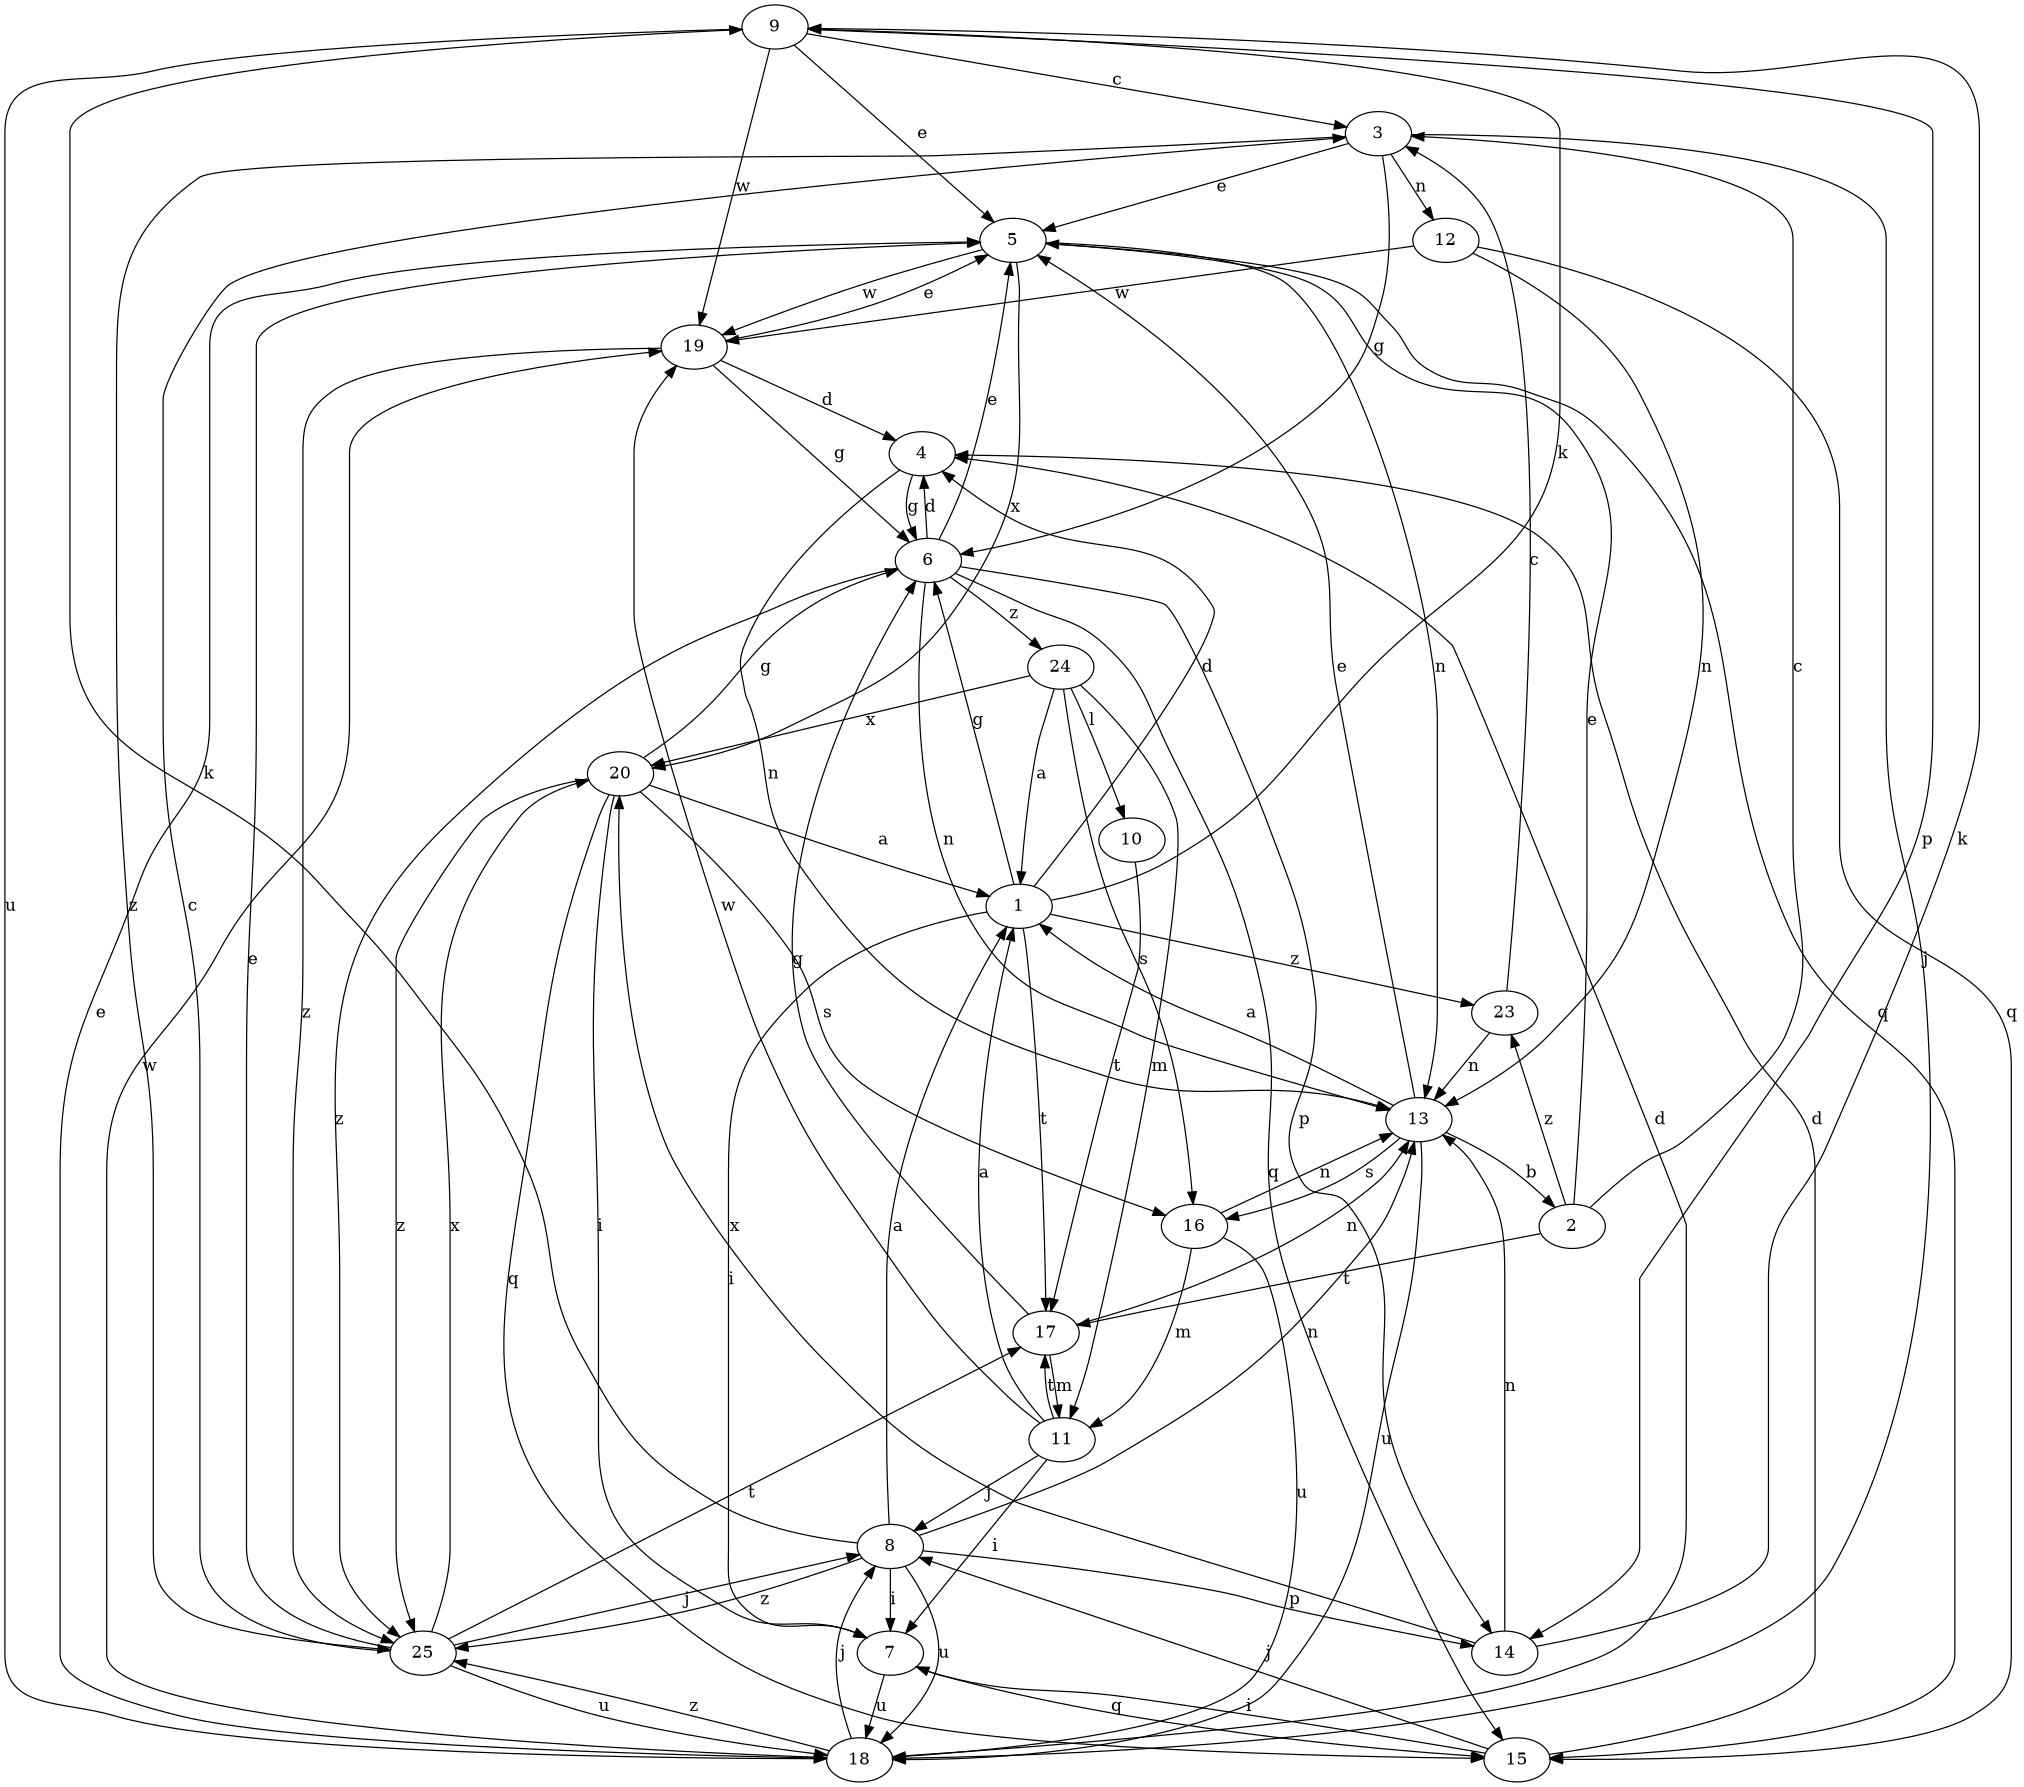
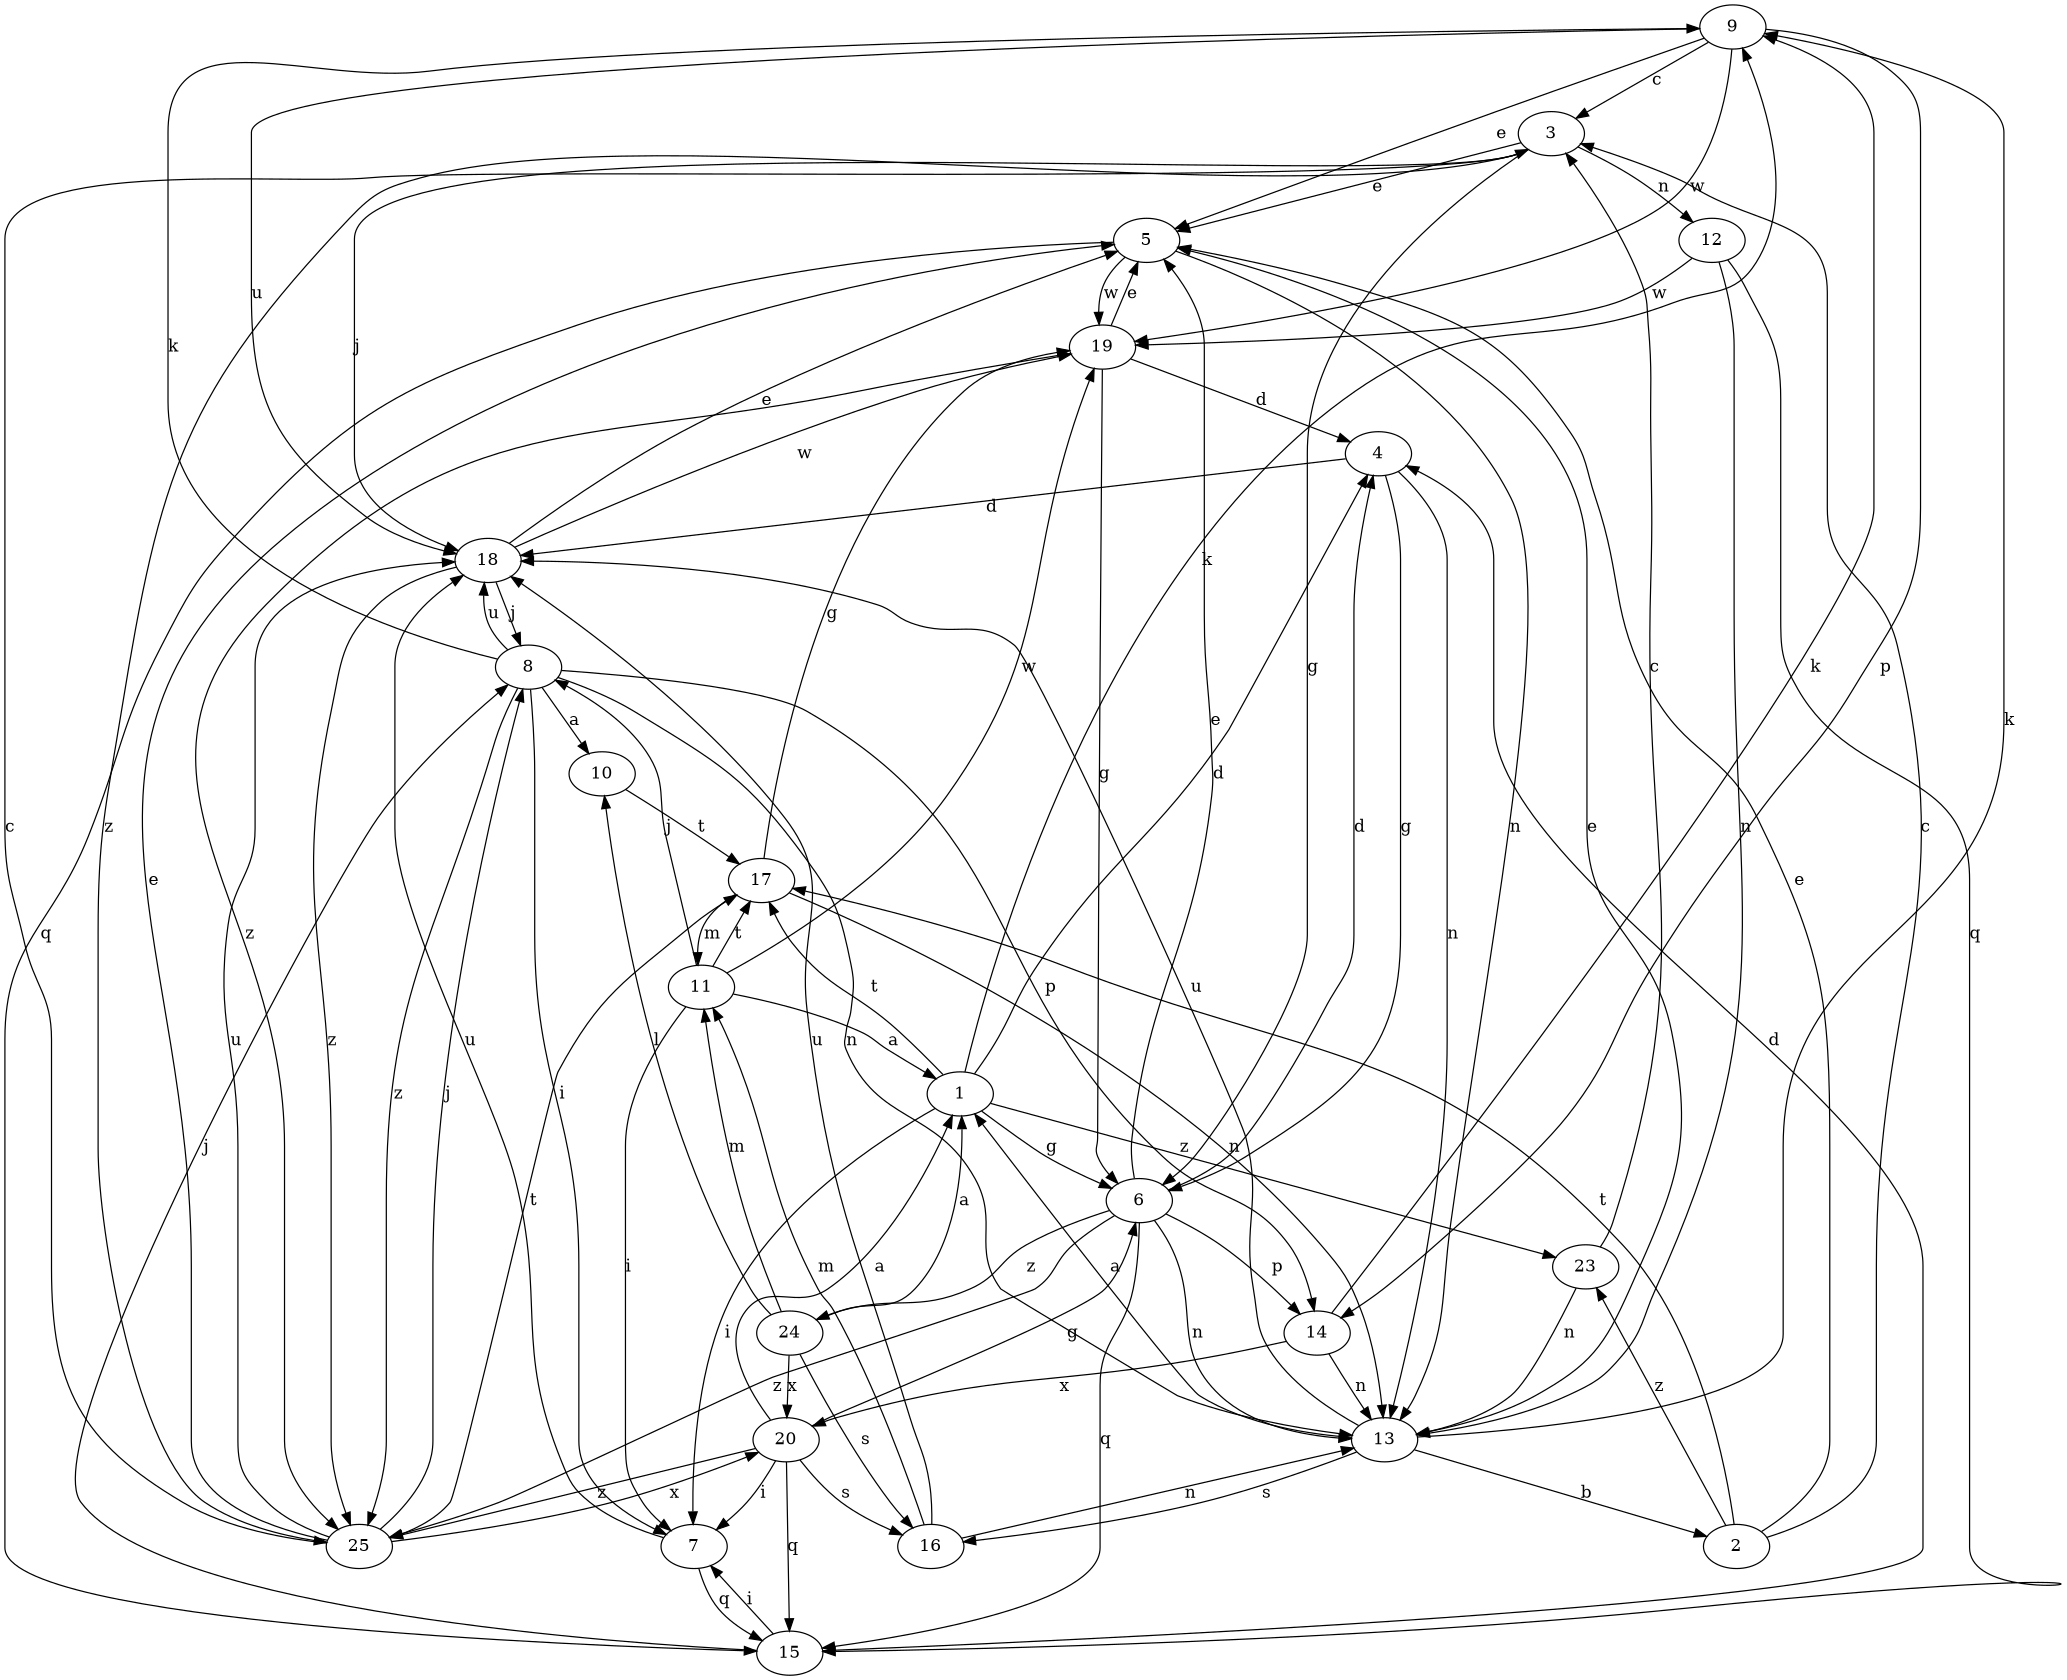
edge "5" -> "20": removed, label "x"
edge "13" -> "9": added, label "k"
edge "17" -> "6": now "17" -> "19"
edge "8" -> "1": now "8" -> "10"
edge "18" -> "4": reversed
